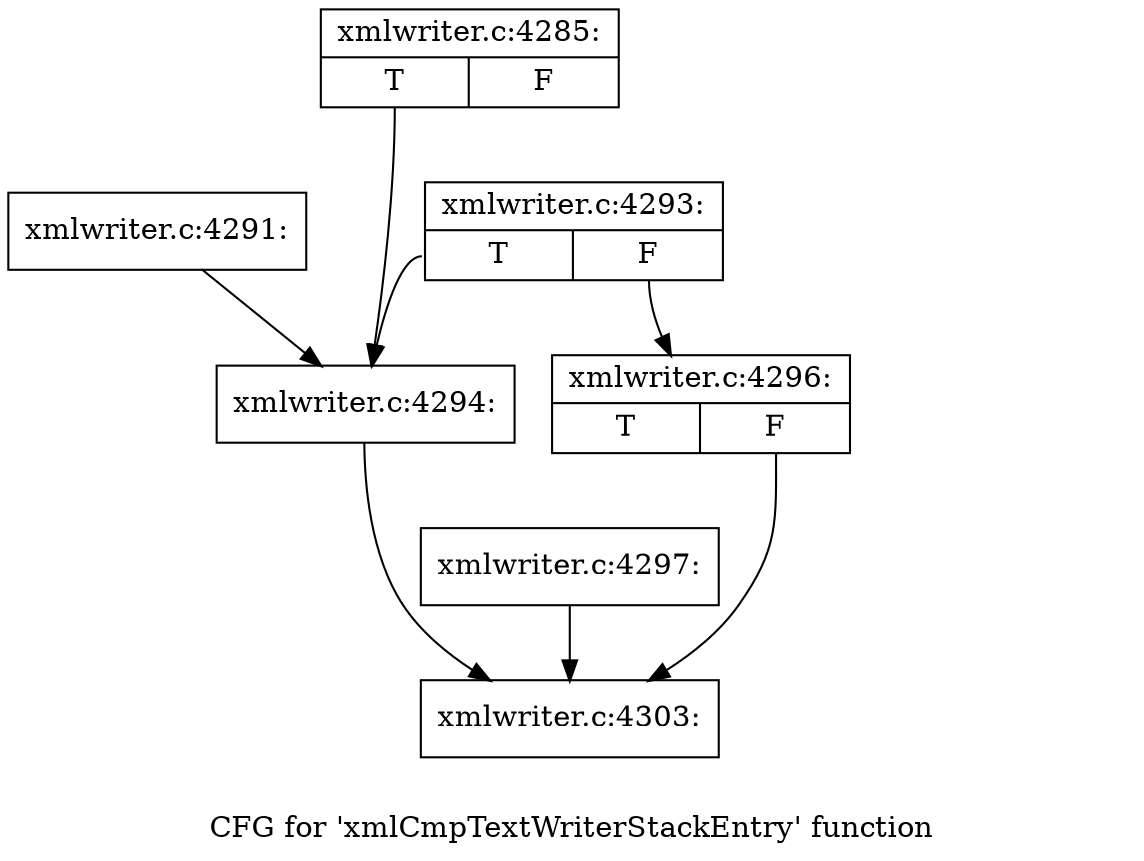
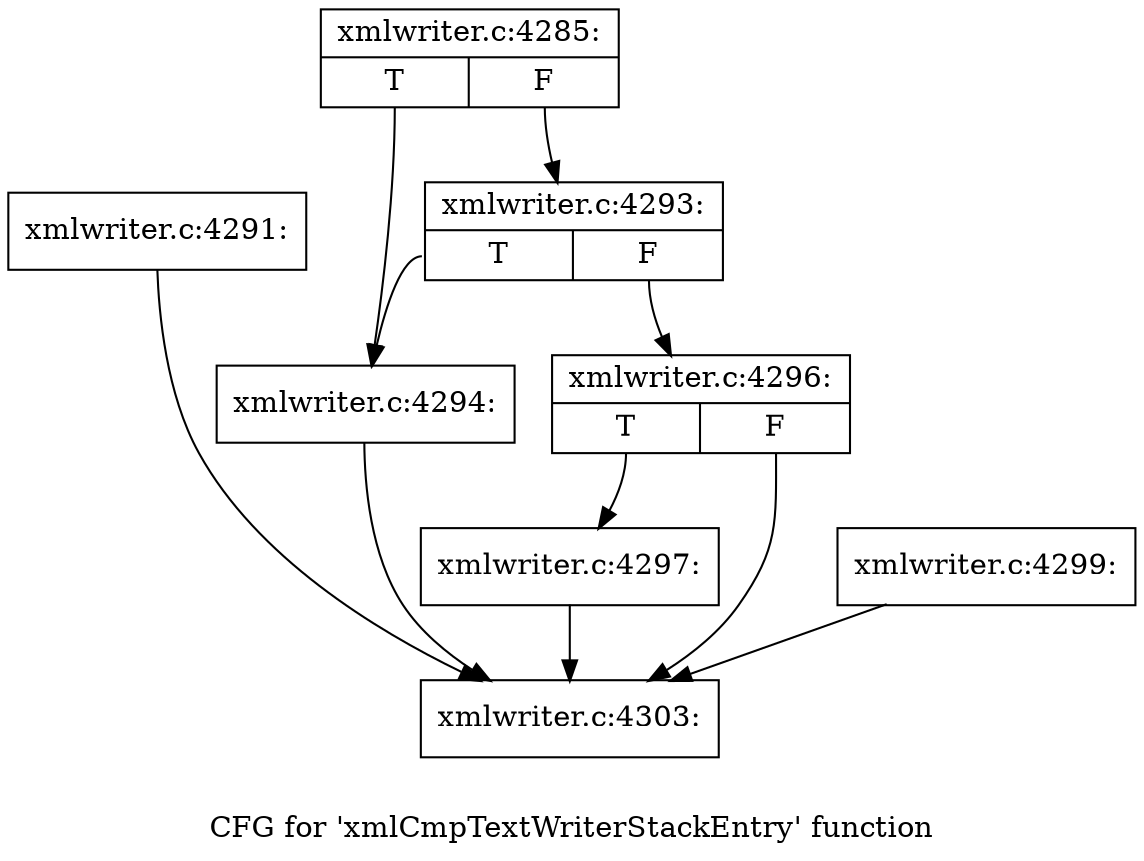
edge "xmlwriter.c:4285:" -> "xmlwriter.c:4293:": added
edge "xmlwriter.c:4291:" -> "xmlwriter.c:4294:": now "xmlwriter.c:4291:" -> "xmlwriter.c:4303:"
edge "xmlwriter.c:4296:" -> "xmlwriter.c:4297:": added
node "xmlwriter.c:4299:": added
